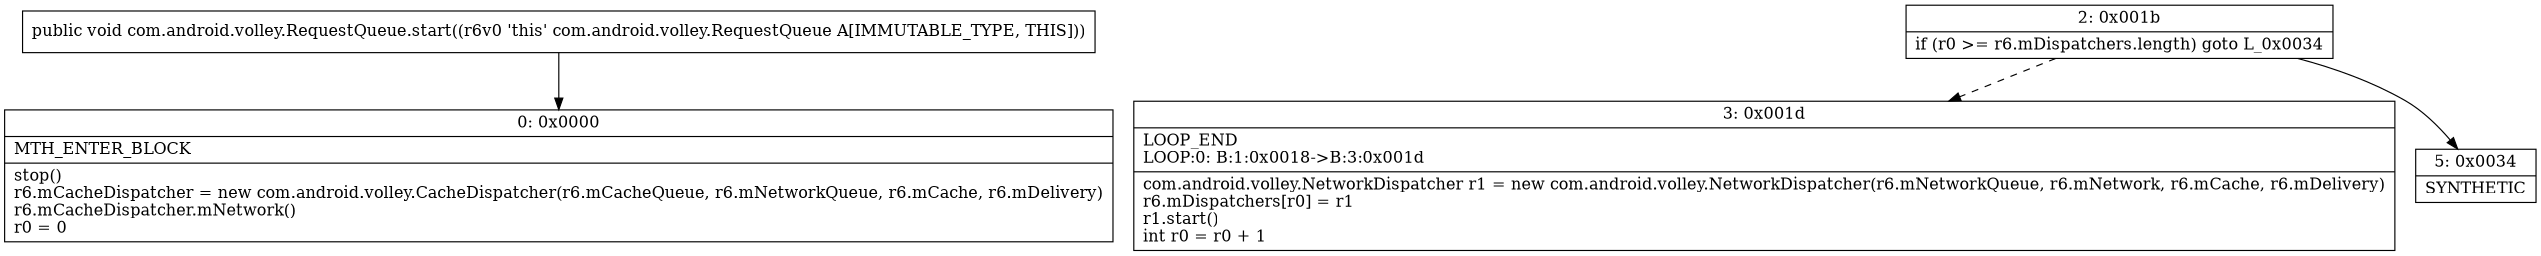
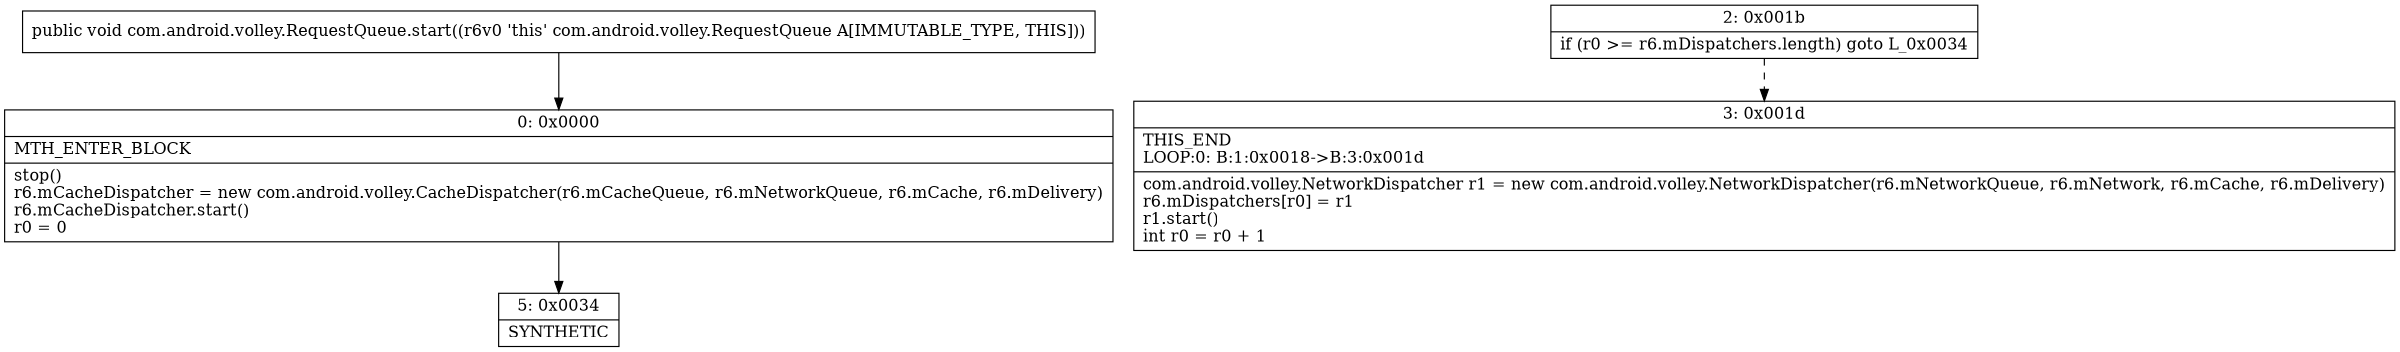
edge "2: 0x001b" -> "5: 0x0034": now "0: 0x0000" -> "5: 0x0034"
node "3: 0x001d": text "LOOP_END" -> "THIS_END"
node "0: 0x0000": text "r6.mCacheDispatcher.mNetwork()" -> "r6.mCacheDispatcher.start()"
